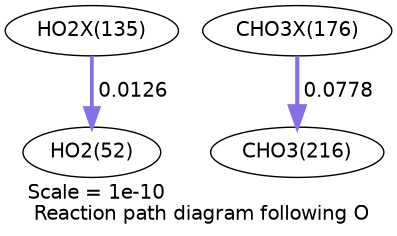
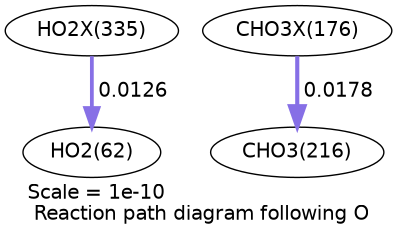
node "HO2X(135)": label "HO2X(135)" -> "HO2X(335)"
edge "CHO3X(176)" -> "CHO3(216)": label " 0.0778" -> " 0.0178"
node "HO2(52)": label "HO2(52)" -> "HO2(62)"
